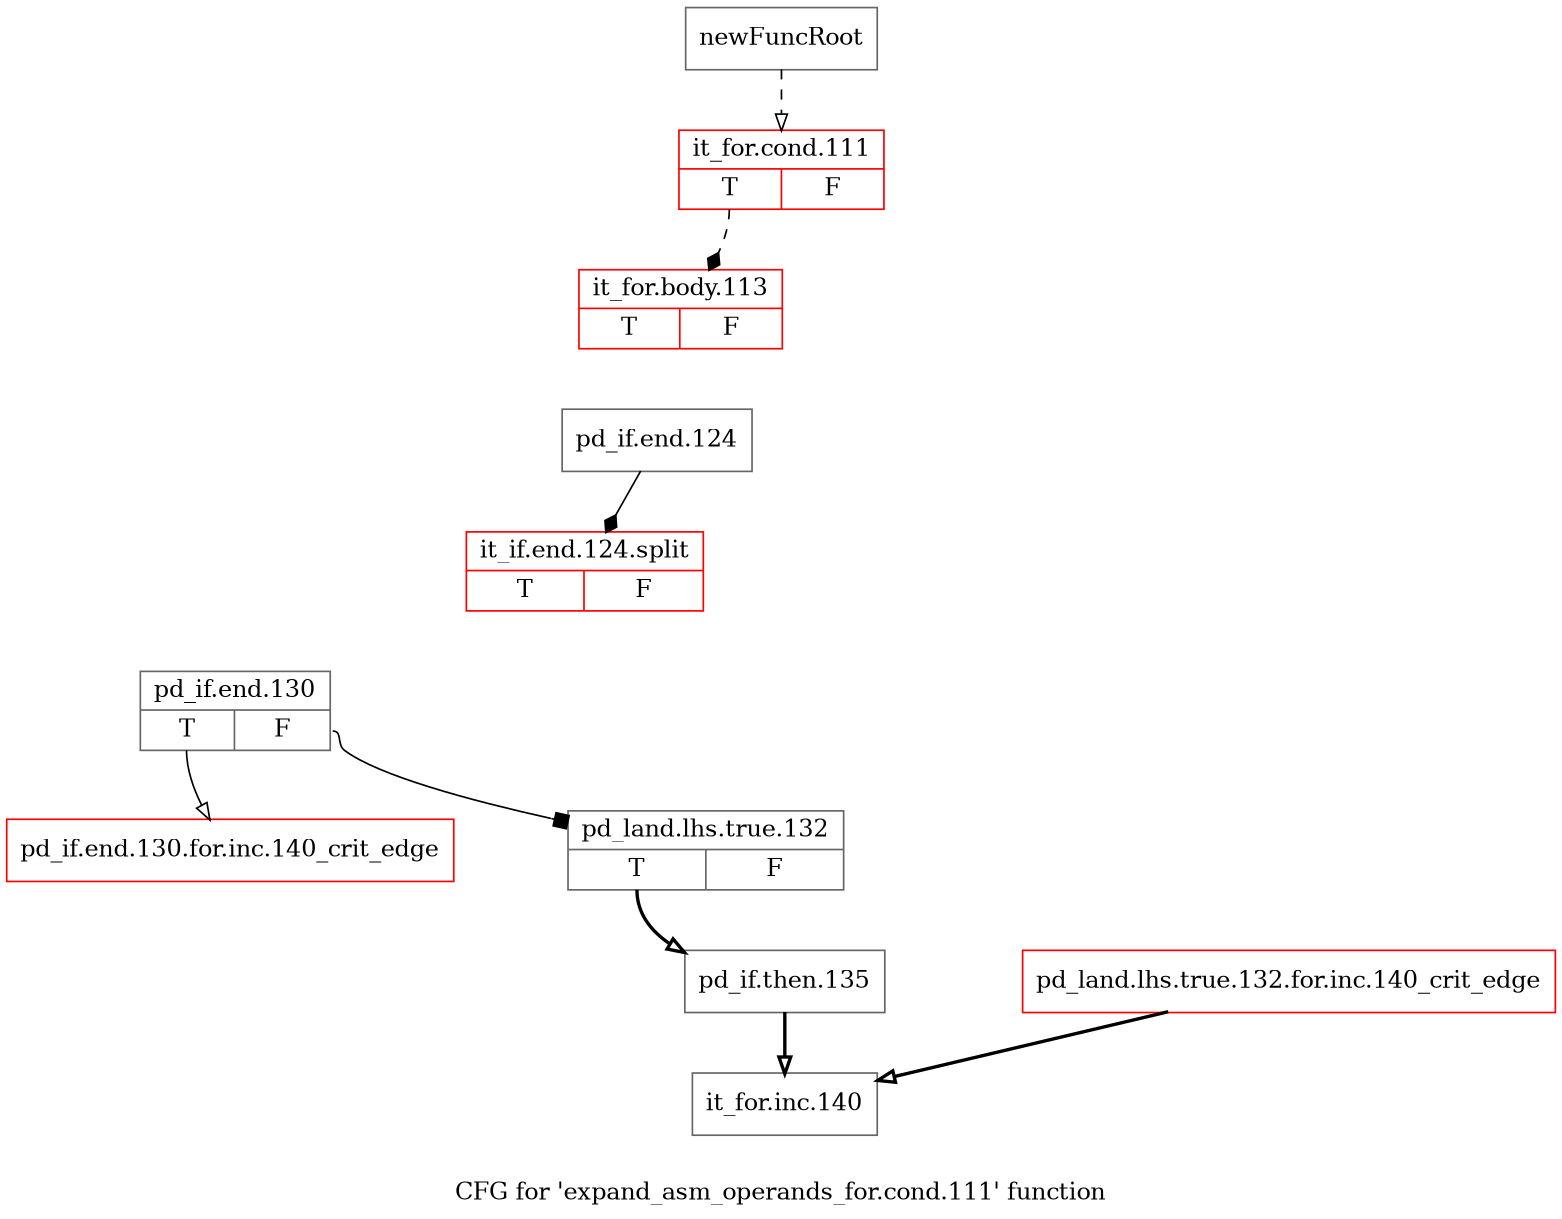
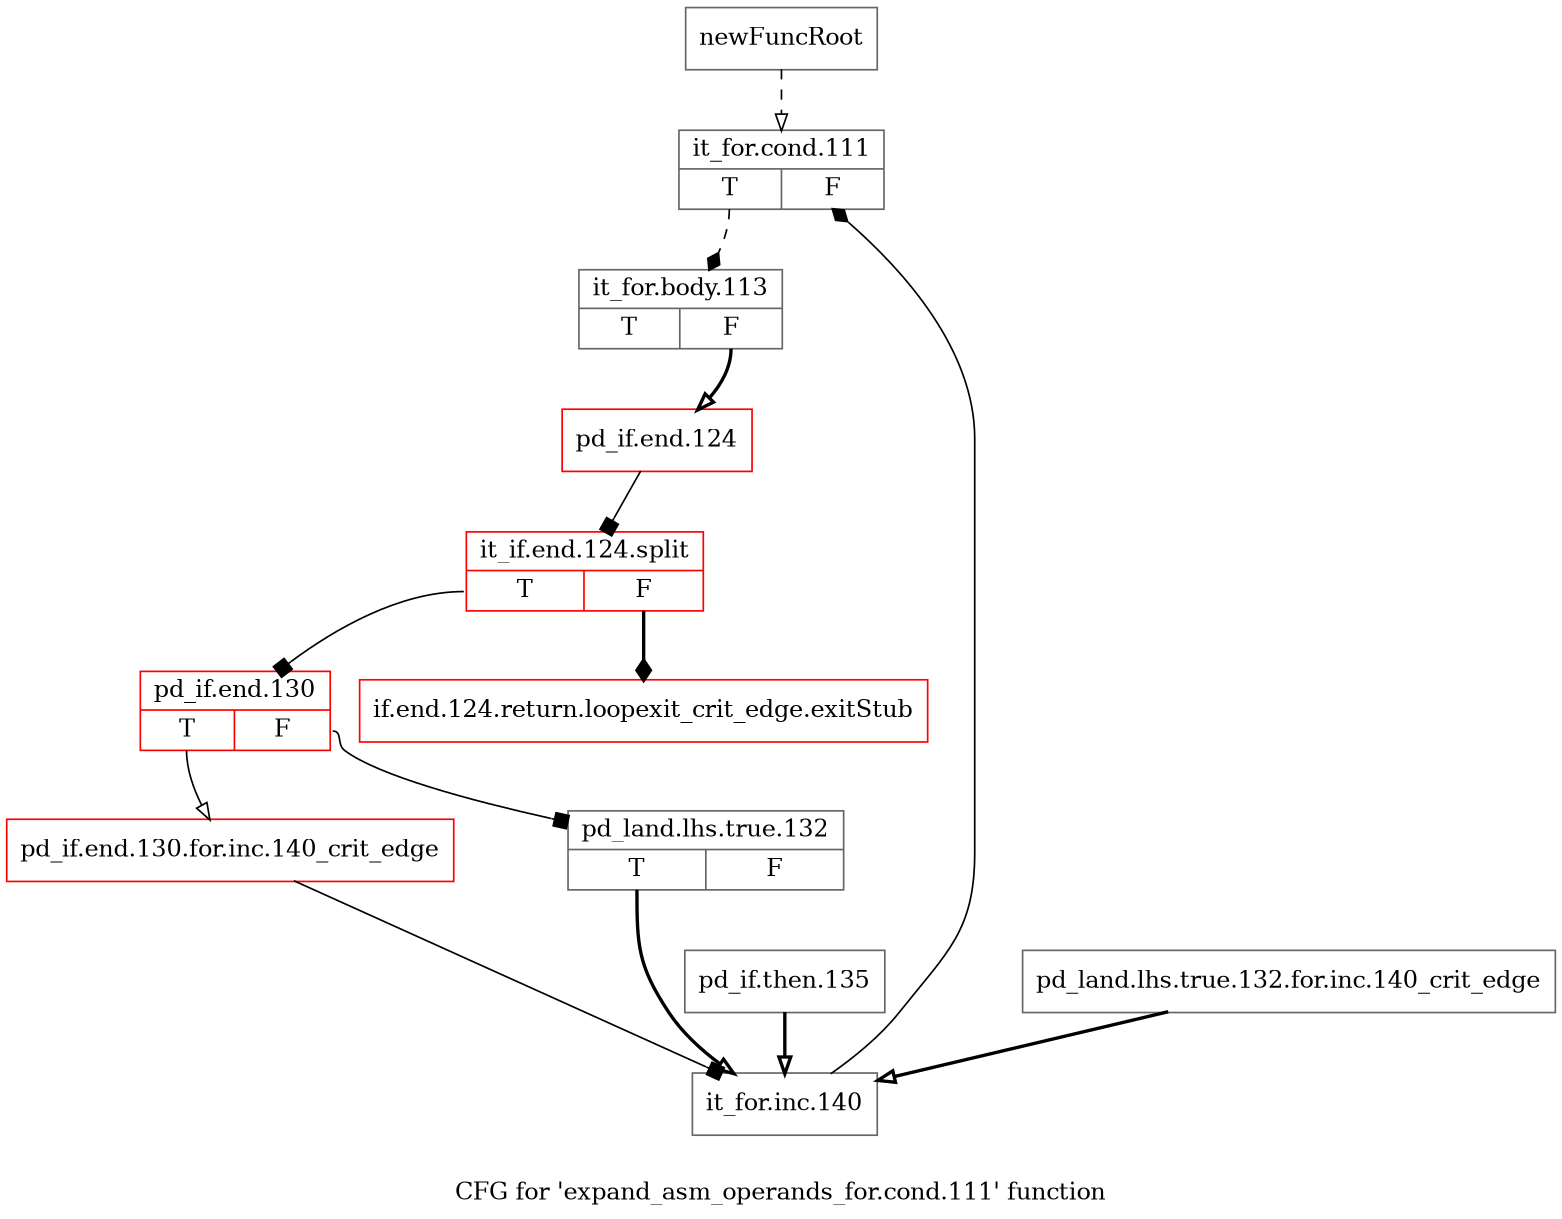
node "it_for.cond.111": color red -> gray40
node "it_for.body.113": color red -> gray40
edge "it_for.body.113" -> "pd_if.end.124": added
node "pd_if.end.124": color gray40 -> red
edge "pd_if.end.124" -> "it_if.end.124.split": arrowhead diamond -> box
edge "it_if.end.124.split" -> "pd_if.end.130": added
edge "it_for.inc.140" -> "it_for.cond.111": added
node "pd_if.end.130": color gray40 -> red
node "if.end.124.return.loopexit_crit_edge.exitStub": added
edge "pd_land.lhs.true.132" -> "pd_if.then.135": now "pd_land.lhs.true.132" -> "it_for.inc.140"
edge "pd_if.end.130.for.inc.140_crit_edge" -> "it_for.inc.140": added
node "pd_land.lhs.true.132.for.inc.140_crit_edge": color red -> gray40
